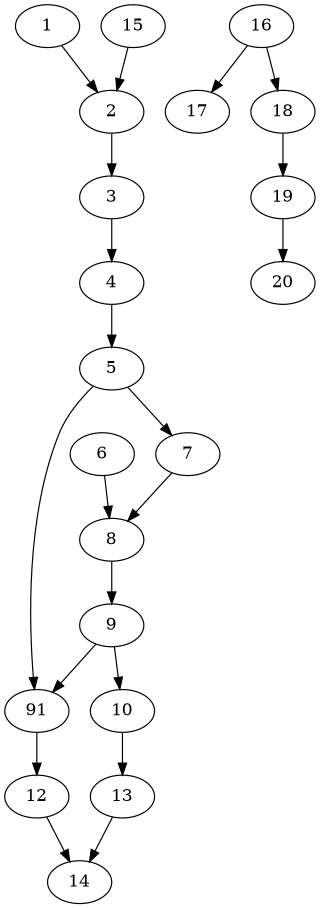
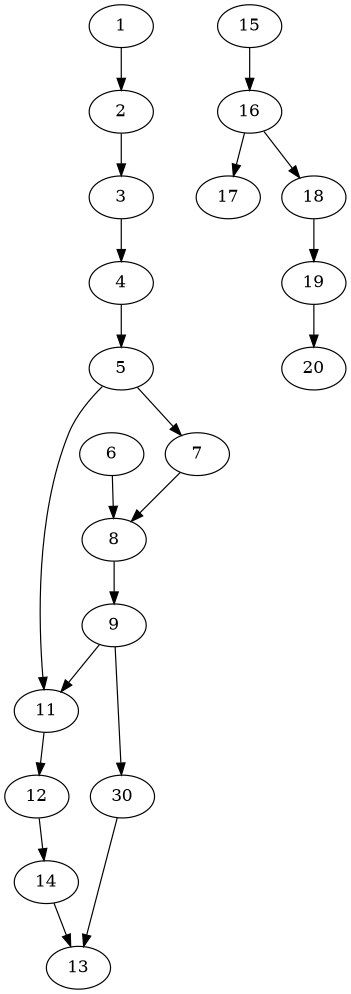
edge "15" -> "2": now "15" -> "16"
node "91": label "91" -> "11"
node "10": label "10" -> "30"
edge "13" -> "14": reversed
